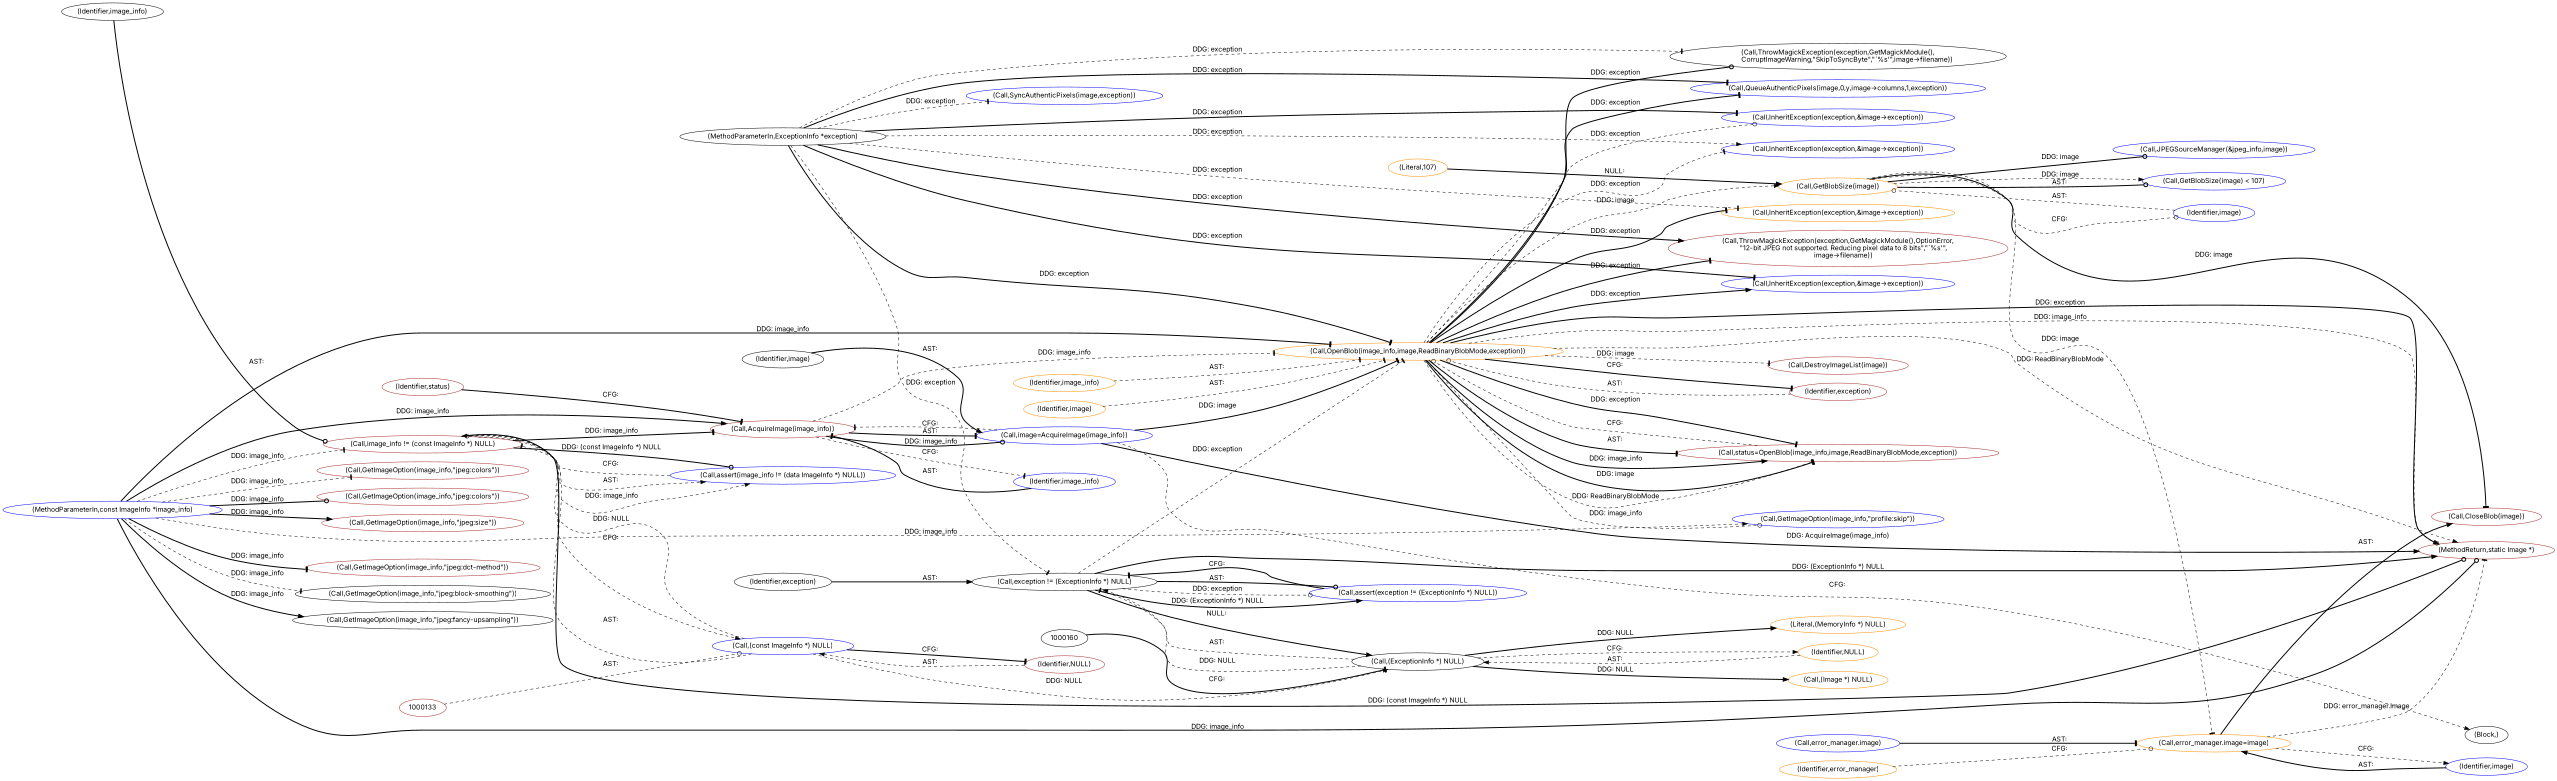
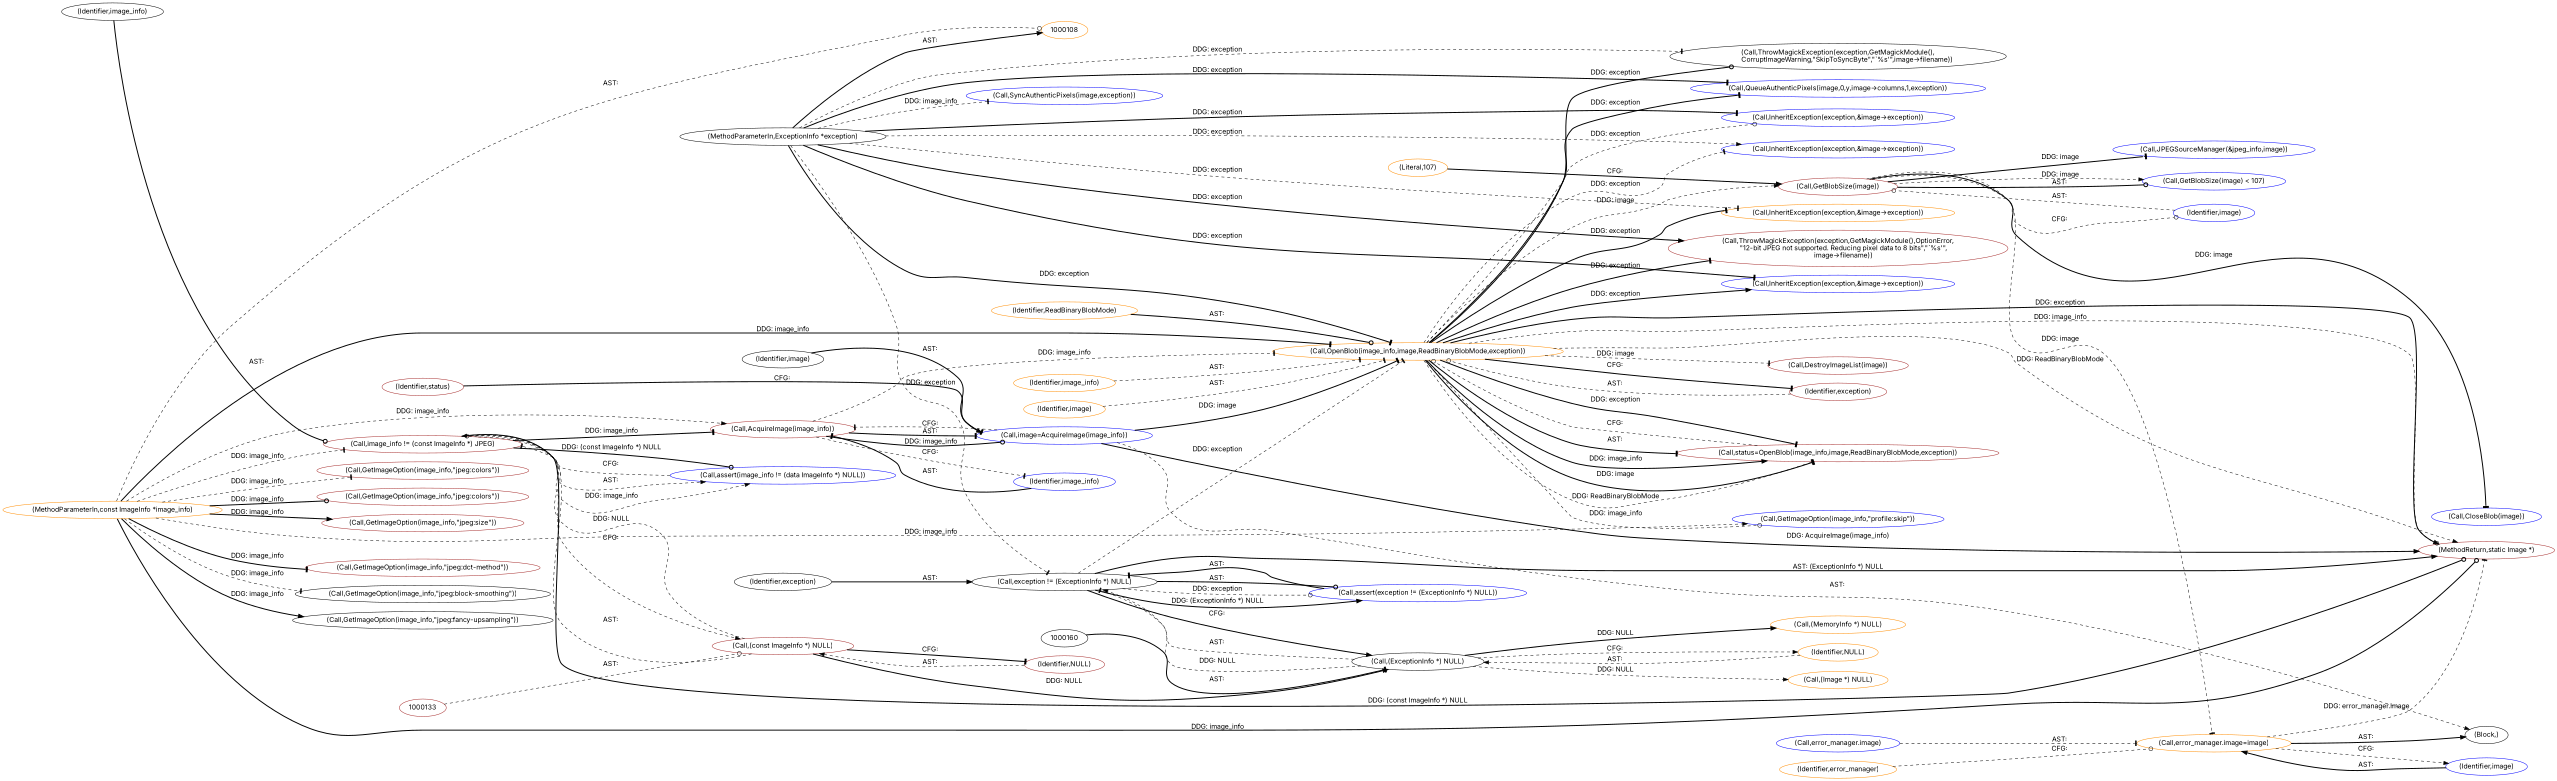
node "1000108": added
edge "(MethodParameterIn,ExceptionInfo *exception)" -> "(Call,SyncAuthenticPixels(image,exception))": label "DDG: exception" -> "DDG: image_info"
edge "(Call,GetBlobSize(image))" -> "(Call,JPEGSourceManager(&jpeg_info,image))": arrowhead odot -> tee
edge "(Literal,107)" -> "(Call,GetBlobSize(image))": label "NULL: " -> "CFG: "
node "(Call,GetBlobSize(image))": color darkorange -> brown
node "(Identifier,ReadBinaryBlobMode)": added
edge "(Identifier,status)" -> "(Call,AcquireImage(image_info))": now "(Identifier,status)" -> "(Call,image=AcquireImage(image_info))"
edge "(MethodParameterIn,const ImageInfo *image_info)" -> "(Call,AcquireImage(image_info))": style bold -> dashed
node "(Call,image_info != (const ImageInfo *) NULL)": label "(Call,image_info != (const ImageInfo *) NULL)" -> "(Call,image_info != (const ImageInfo *) JPEG)"
node "(MethodParameterIn,const ImageInfo *image_info)": color blue -> darkorange
node "(Call,CloseBlob(image))": color brown -> blue
edge "(Call,assert(exception != (ExceptionInfo *) NULL))" -> "(Call,exception != (ExceptionInfo *) NULL)": label "CFG: " -> "AST: "
edge "(Call,exception != (ExceptionInfo *) NULL)" -> "(MethodReturn,static Image *)": label "DDG: (ExceptionInfo *) NULL" -> "AST: (ExceptionInfo *) NULL"
edge "(Call,image=AcquireImage(image_info))" -> "(Block,)": label "CFG: " -> "AST: "
edge "(Call,exception != (ExceptionInfo *) NULL)" -> "(Call,(ExceptionInfo *) NULL)": label "NULL: " -> "CFG: "
edge "(Call,error_manager.image=image)" -> "(Call,CloseBlob(image))": now "(Call,error_manager.image=image)" -> "(Block,)"
node "(Literal,(MemoryInfo *) NULL)": label "(Literal,(MemoryInfo *) NULL)" -> "(Call,(MemoryInfo *) NULL)"
node "(Call,(const ImageInfo *) NULL)": color blue -> brown
edge "(Call,(ExceptionInfo *) NULL)" -> "(Call,(Image *) NULL)": style bold -> dashed
edge "1000160" -> "(Call,(ExceptionInfo *) NULL)": label "CFG: " -> "AST: "
edge "(Call,(const ImageInfo *) NULL)" -> "(Call,(ExceptionInfo *) NULL)": style dashed -> bold
edge "(Call,error_manager.image)" -> "(Call,error_manager.image=image)": style bold -> dashed
